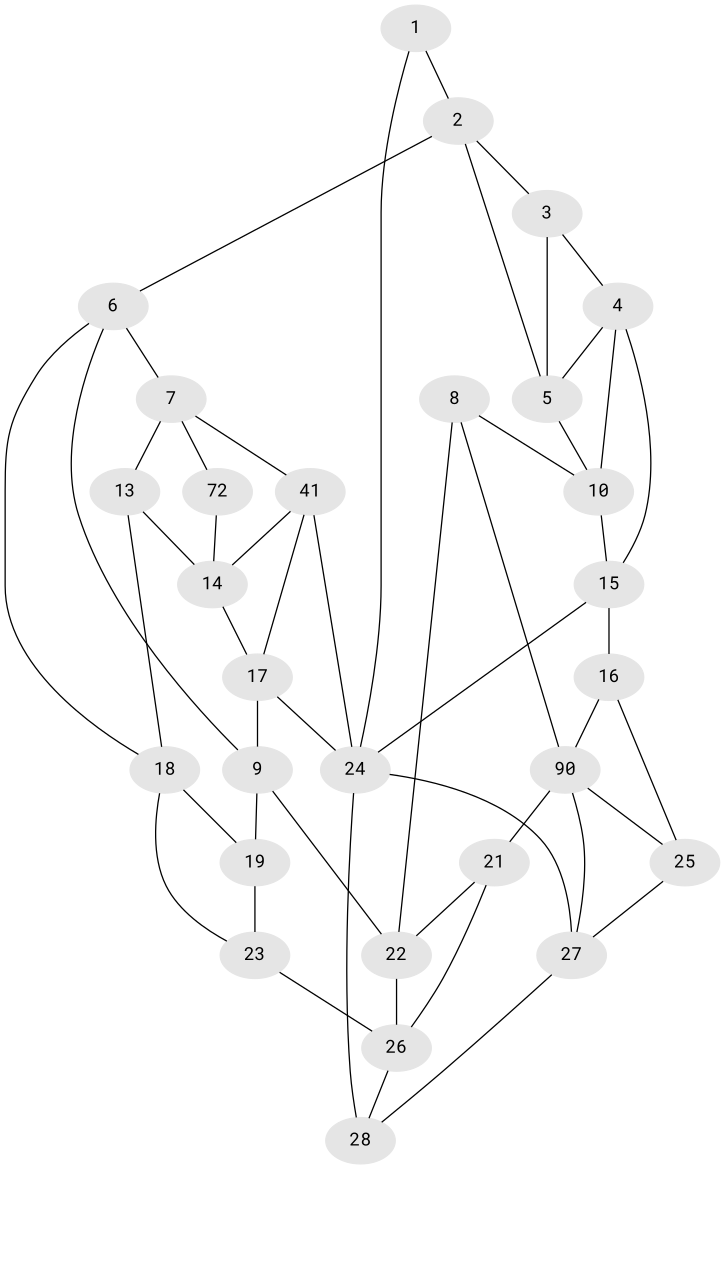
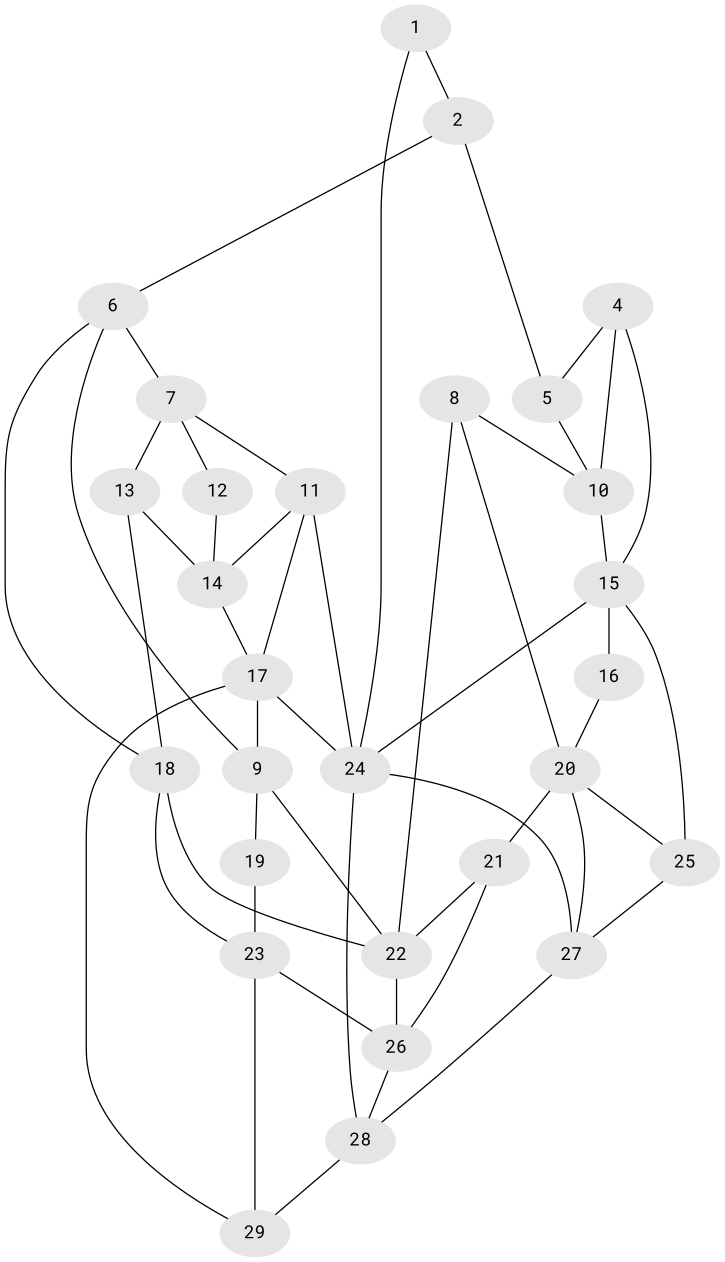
node "3": removed
node "72": label "72" -> "12"
node "41": label "41" -> "11"
node "90": label "90" -> "20"
edge "16" -- "25": now "15" -- "25"
edge "18" -- "19": now "18" -- "22"
node "29": added
